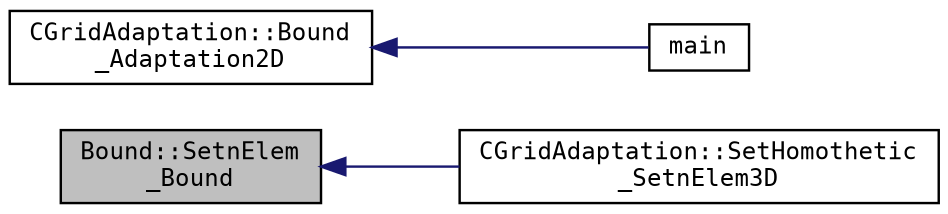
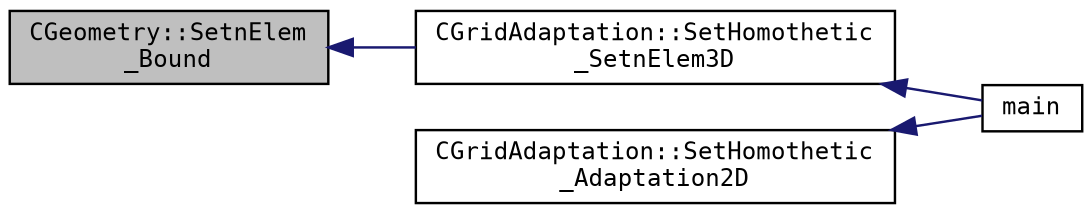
node "CGridAdaptation::Bound _Adaptation2D": label "CGridAdaptation::Bound _Adaptation2D" -> "CGridAdaptation::SetHomothetic _Adaptation2D"
edge "main" -> "CGridAdaptation::SetHomothetic _SetnElem3D": added
node "Bound::SetnElem _Bound": label "Bound::SetnElem _Bound" -> "CGeometry::SetnElem _Bound"
